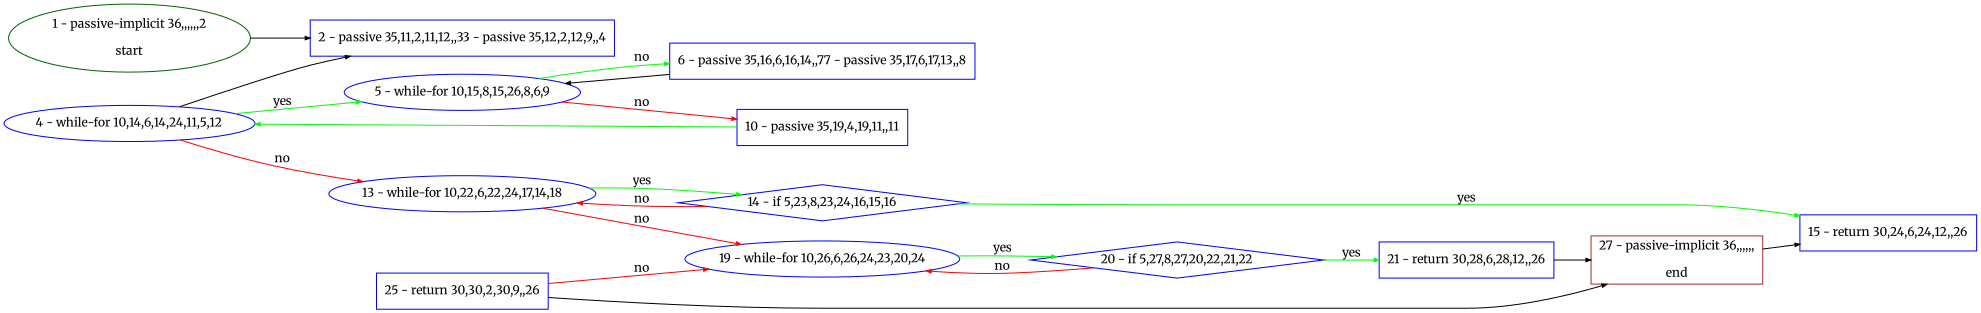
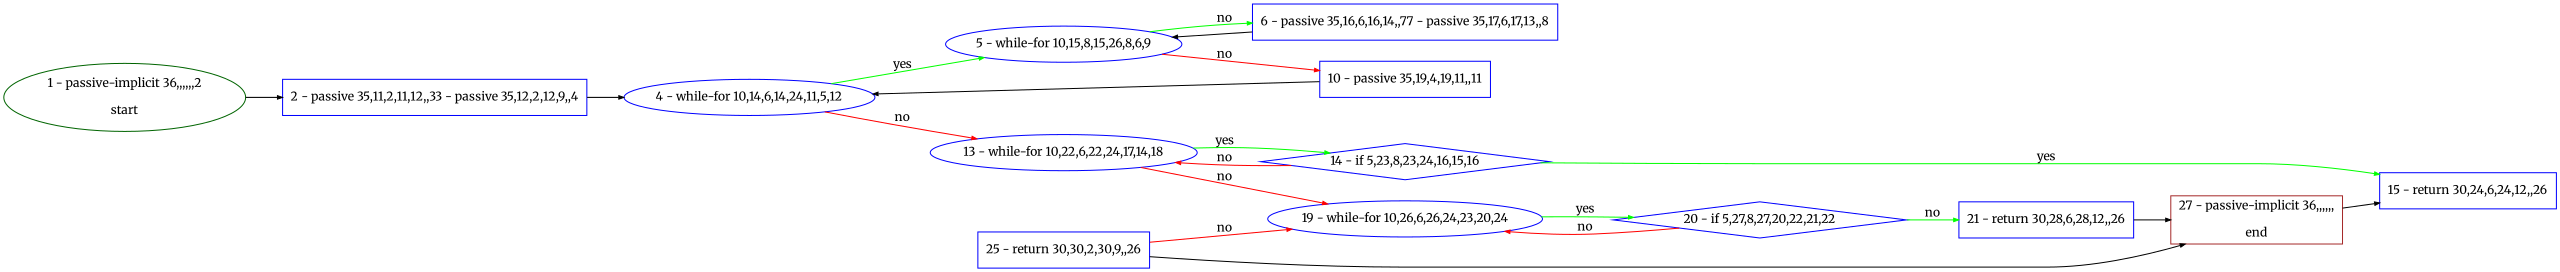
edge "4 - while-for 10,14,6,14,24,11,5,12" -> "2 - passive 35,11,2,11,12,,33 - passive 35,12,2,12,9,,4": reversed
edge "10 - passive 35,19,4,19,11,,11" -> "4 - while-for 10,14,6,14,24,11,5,12": color #00ff00 -> #000000
edge "20 - if 5,27,8,27,20,22,21,22" -> "21 - return 30,28,6,28,12,,26": label "yes" -> "no"
